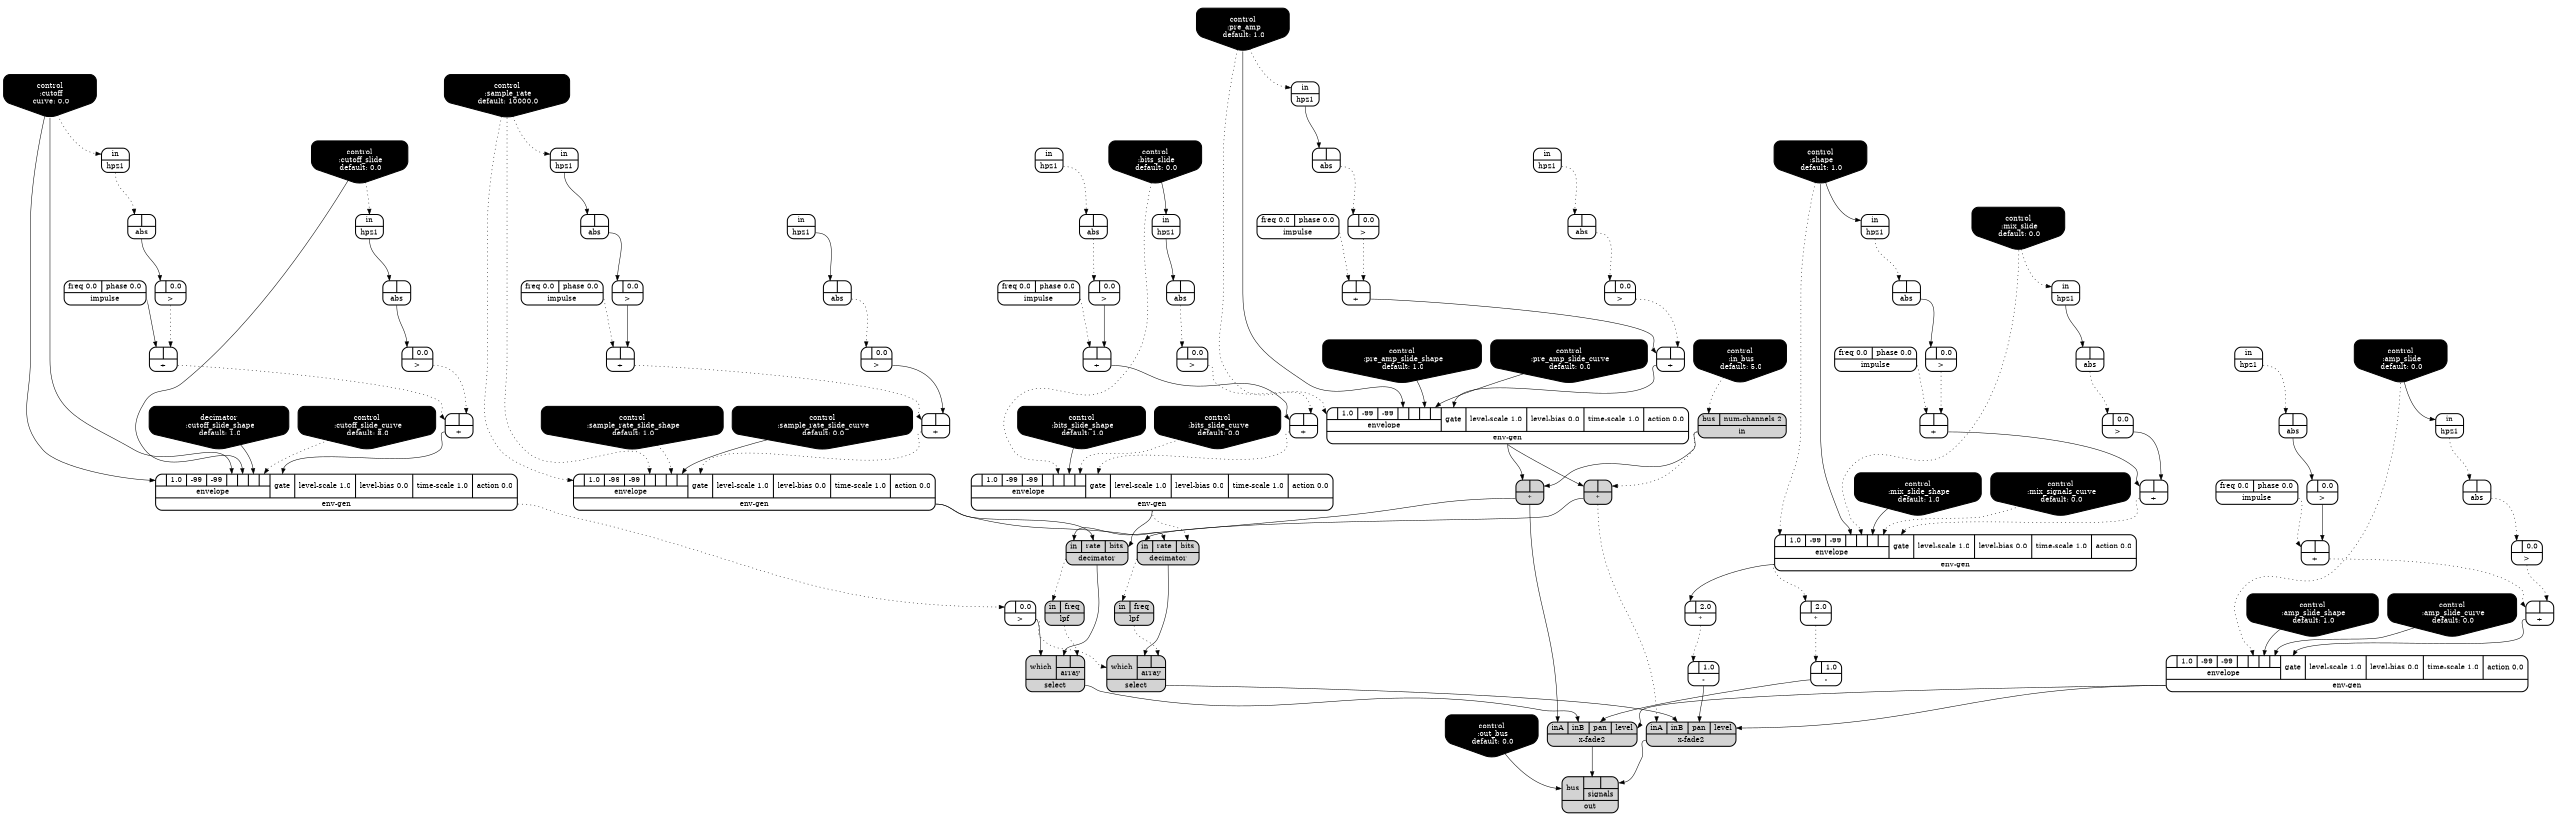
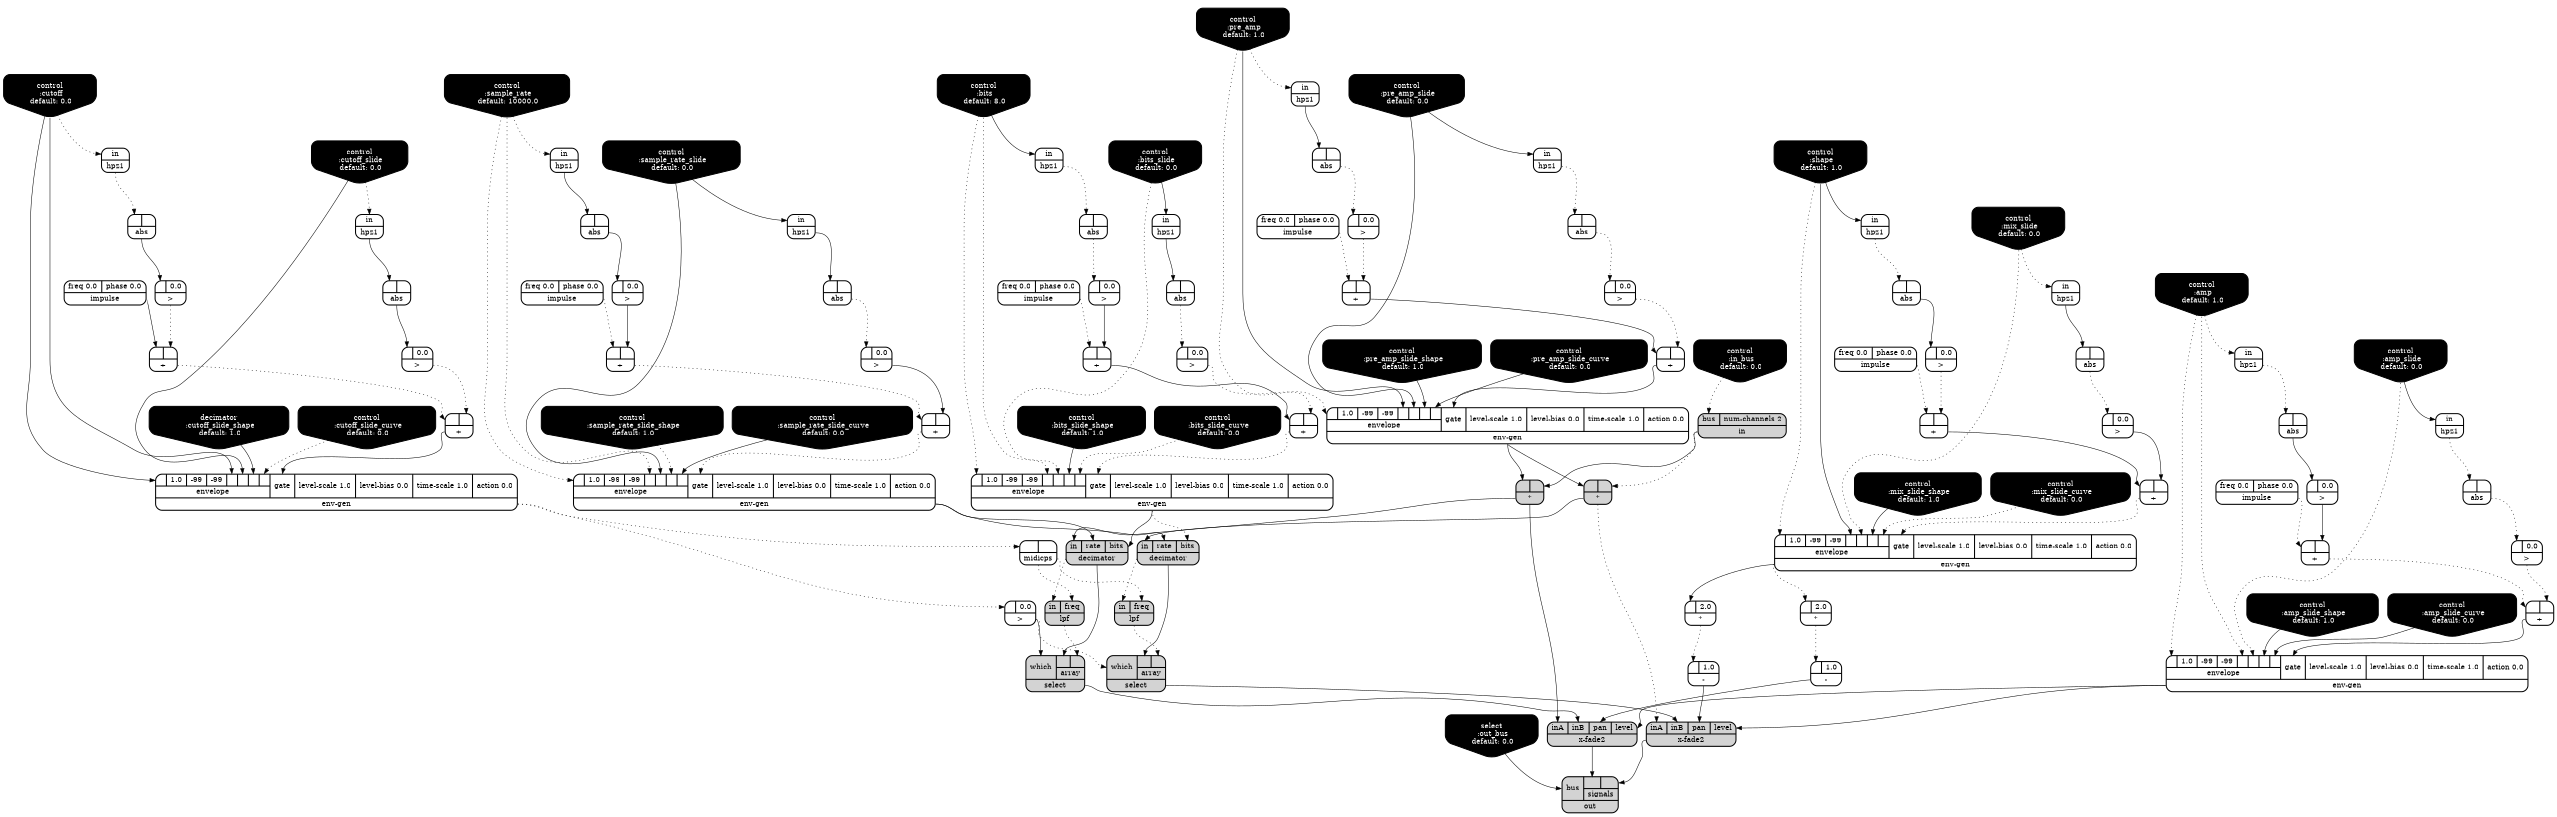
node "control :cutoff curve: 0.0": label "control :cutoff curve: 0.0" -> "control :cutoff default: 0.0"
node "control :bits default: 8.0": added
node "control :pre_amp_slide default: 0.0": added
node "control :sample_rate_slide default: 0.0": added
node "control :amp default: 1.0": added
node "control :in_bus default: 5.0": label "control :in_bus default: 5.0" -> "control :in_bus default: 0.0"
node "control :cutoff_slide_curve default: 8.0": label "control :cutoff_slide_curve default: 8.0" -> "control :cutoff_slide_curve default: 0.0"
node "control :mix_signals_curve default: 0.0": label "control :mix_signals_curve default: 0.0" -> "control :mix_slide_curve default: 0.0"
node "midicps": added
node "control :out_bus default: 0.0": label "control :out_bus default: 0.0" -> "select :out_bus default: 0.0"
